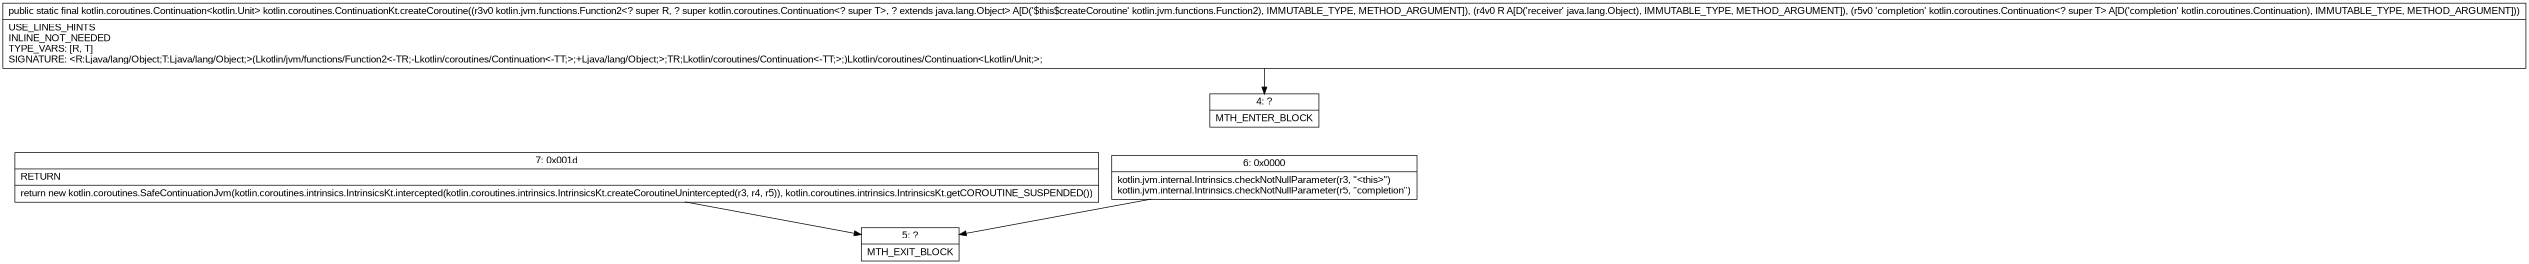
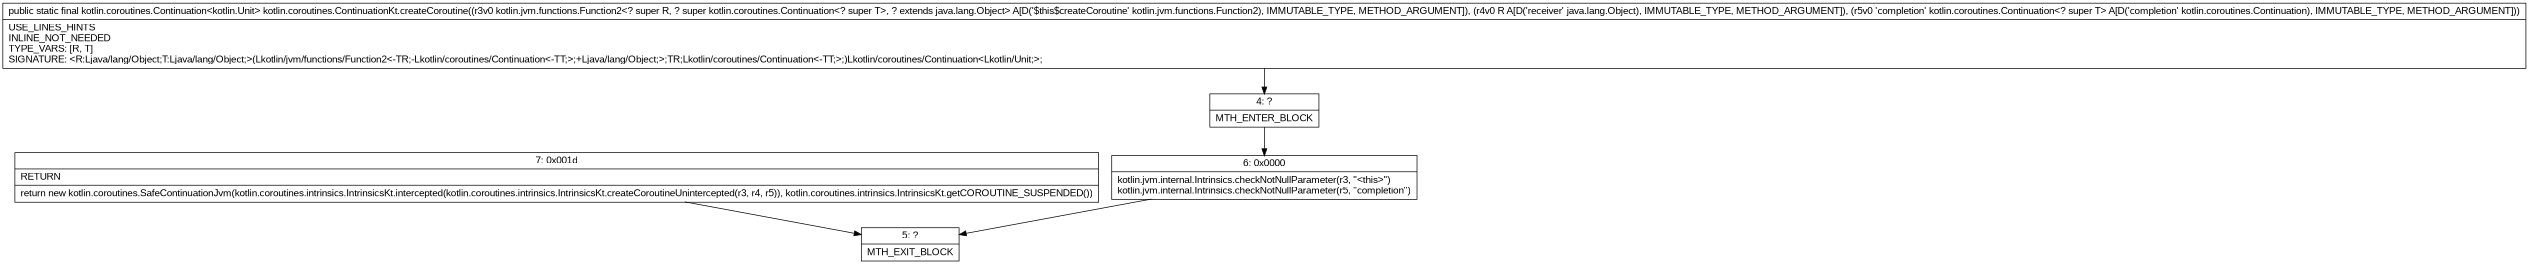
edge "4: ?" -> "6: 0x0000": added
